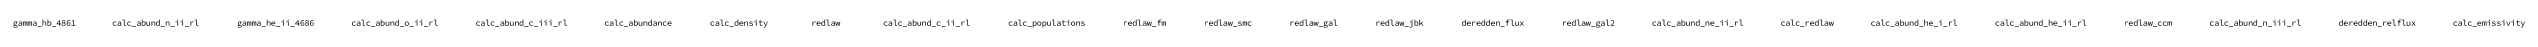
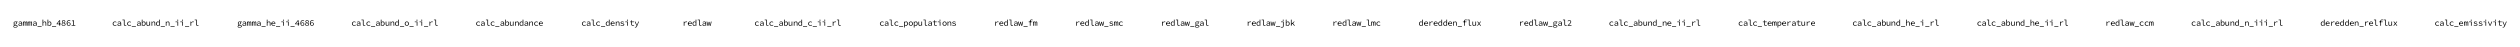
node "calc_abund_c_iii_rl": removed
node "redlaw_lmc": added
node "calc_redlaw": label "calc_redlaw" -> "calc_temperature"
